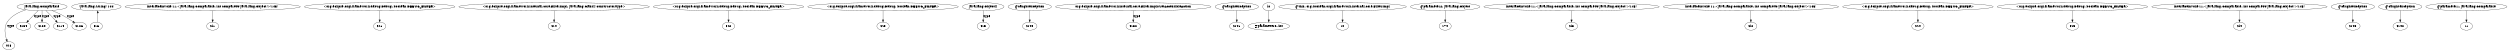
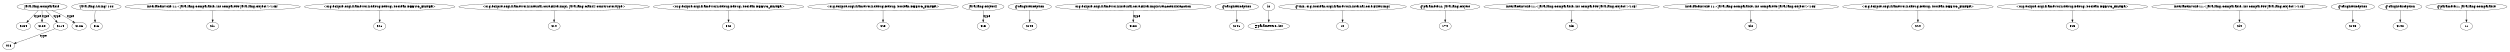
edge "$r6" -> "(java.lang.String) r44": reversed
edge "java.lang.Comparable" -> "$r8": now "$r14" -> "$r8"
